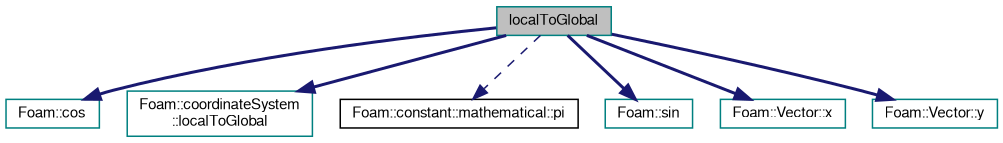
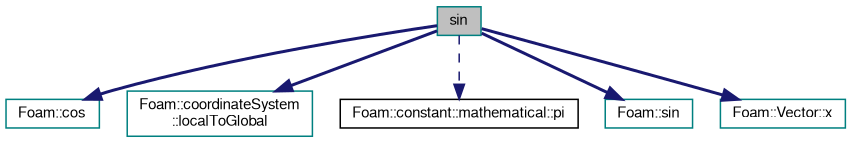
node "localToGlobal": label "localToGlobal" -> "sin"
node "Foam::Vector::y": removed
